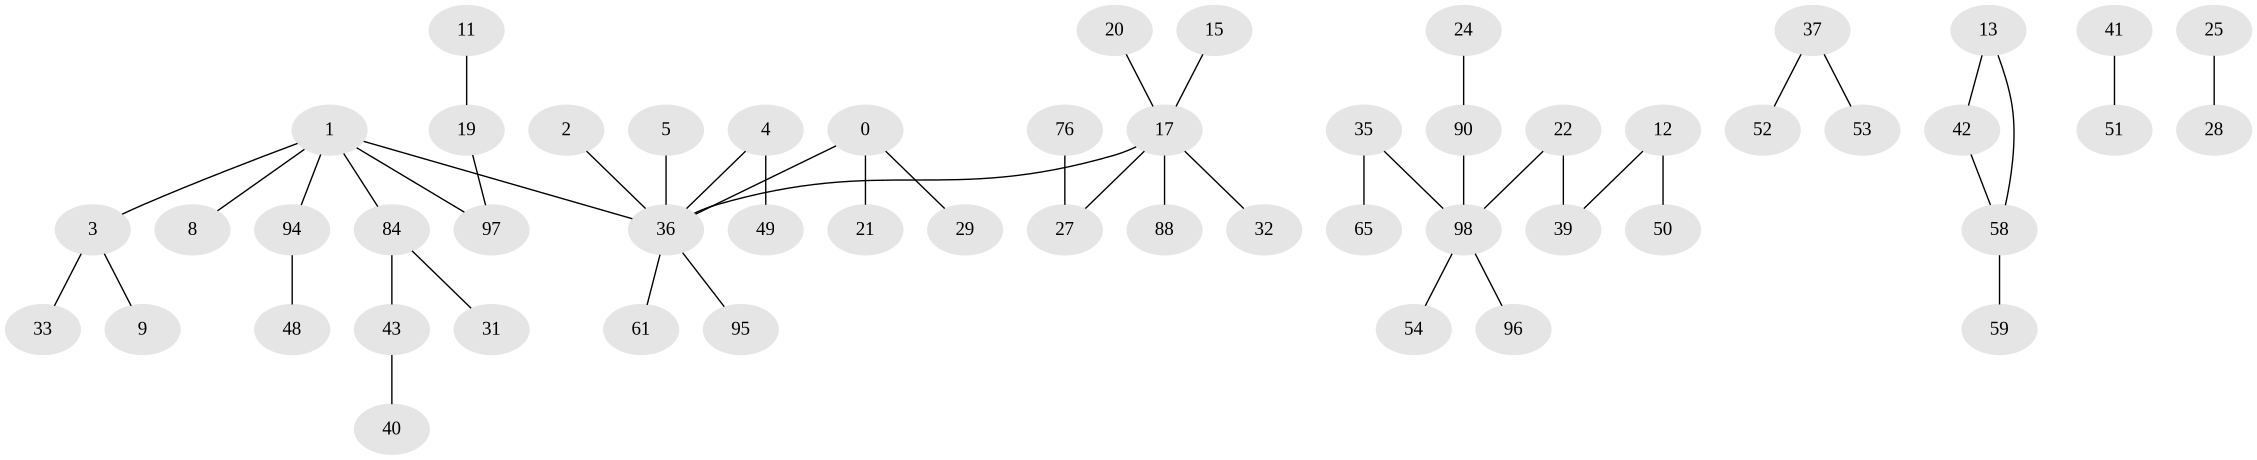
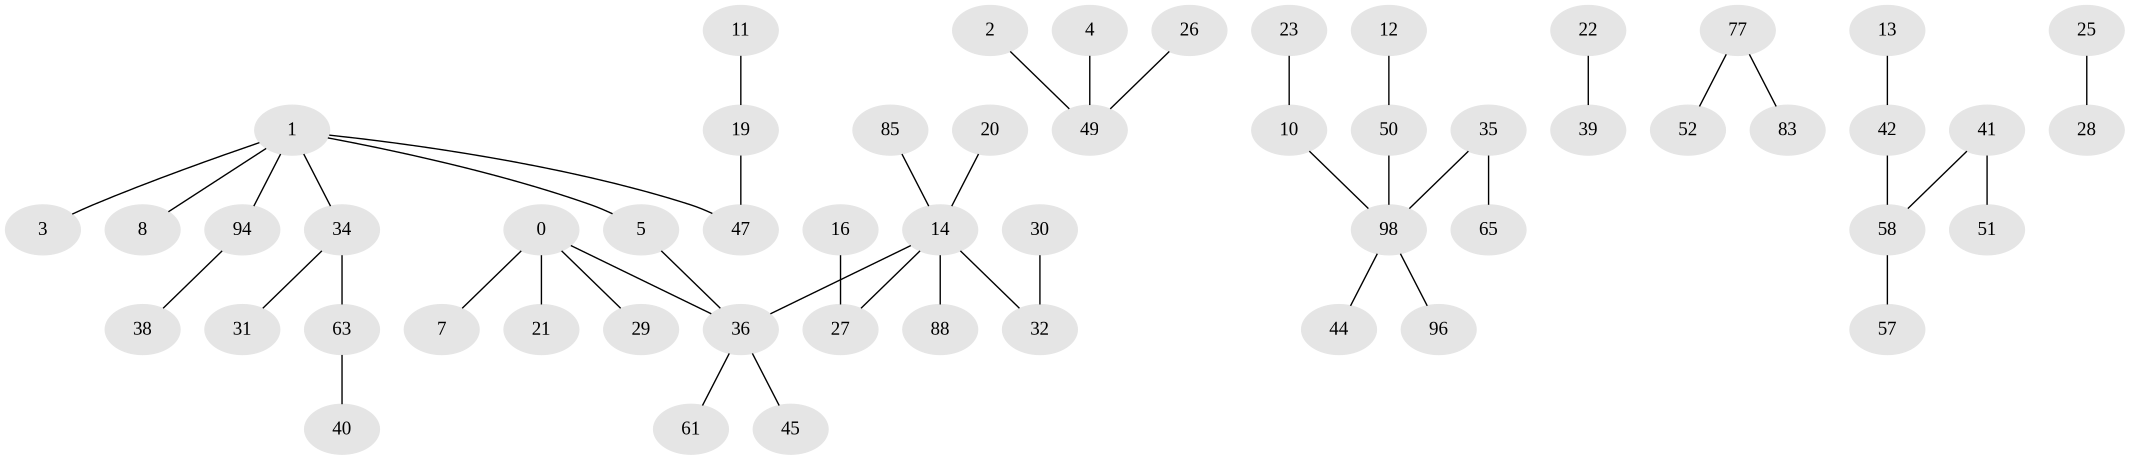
node "26": added
node "15": label "15" -> "85"
node "24": label "24" -> "23"
node "37": label "37" -> "77"
edge "13" -- "58": now "41" -- "58"
node "76": label "76" -> "16"
node "17": label "17" -> "14"
node "90": label "90" -> "10"
node "53": label "53" -> "83"
edge "1" -- "36": now "1" -- "5"
edge "2" -- "36": now "2" -- "49"
edge "4" -- "36": removed
edge "22" -- "98": now "50" -- "98"
edge "12" -- "39": removed
node "84": label "84" -> "34"
node "97": label "97" -> "47"
node "30": added
node "33": removed
node "9": removed
node "48": label "48" -> "38"
node "43": label "43" -> "63"
node "7": added
node "95": label "95" -> "45"
node "54": label "54" -> "44"
node "59": label "59" -> "57"
